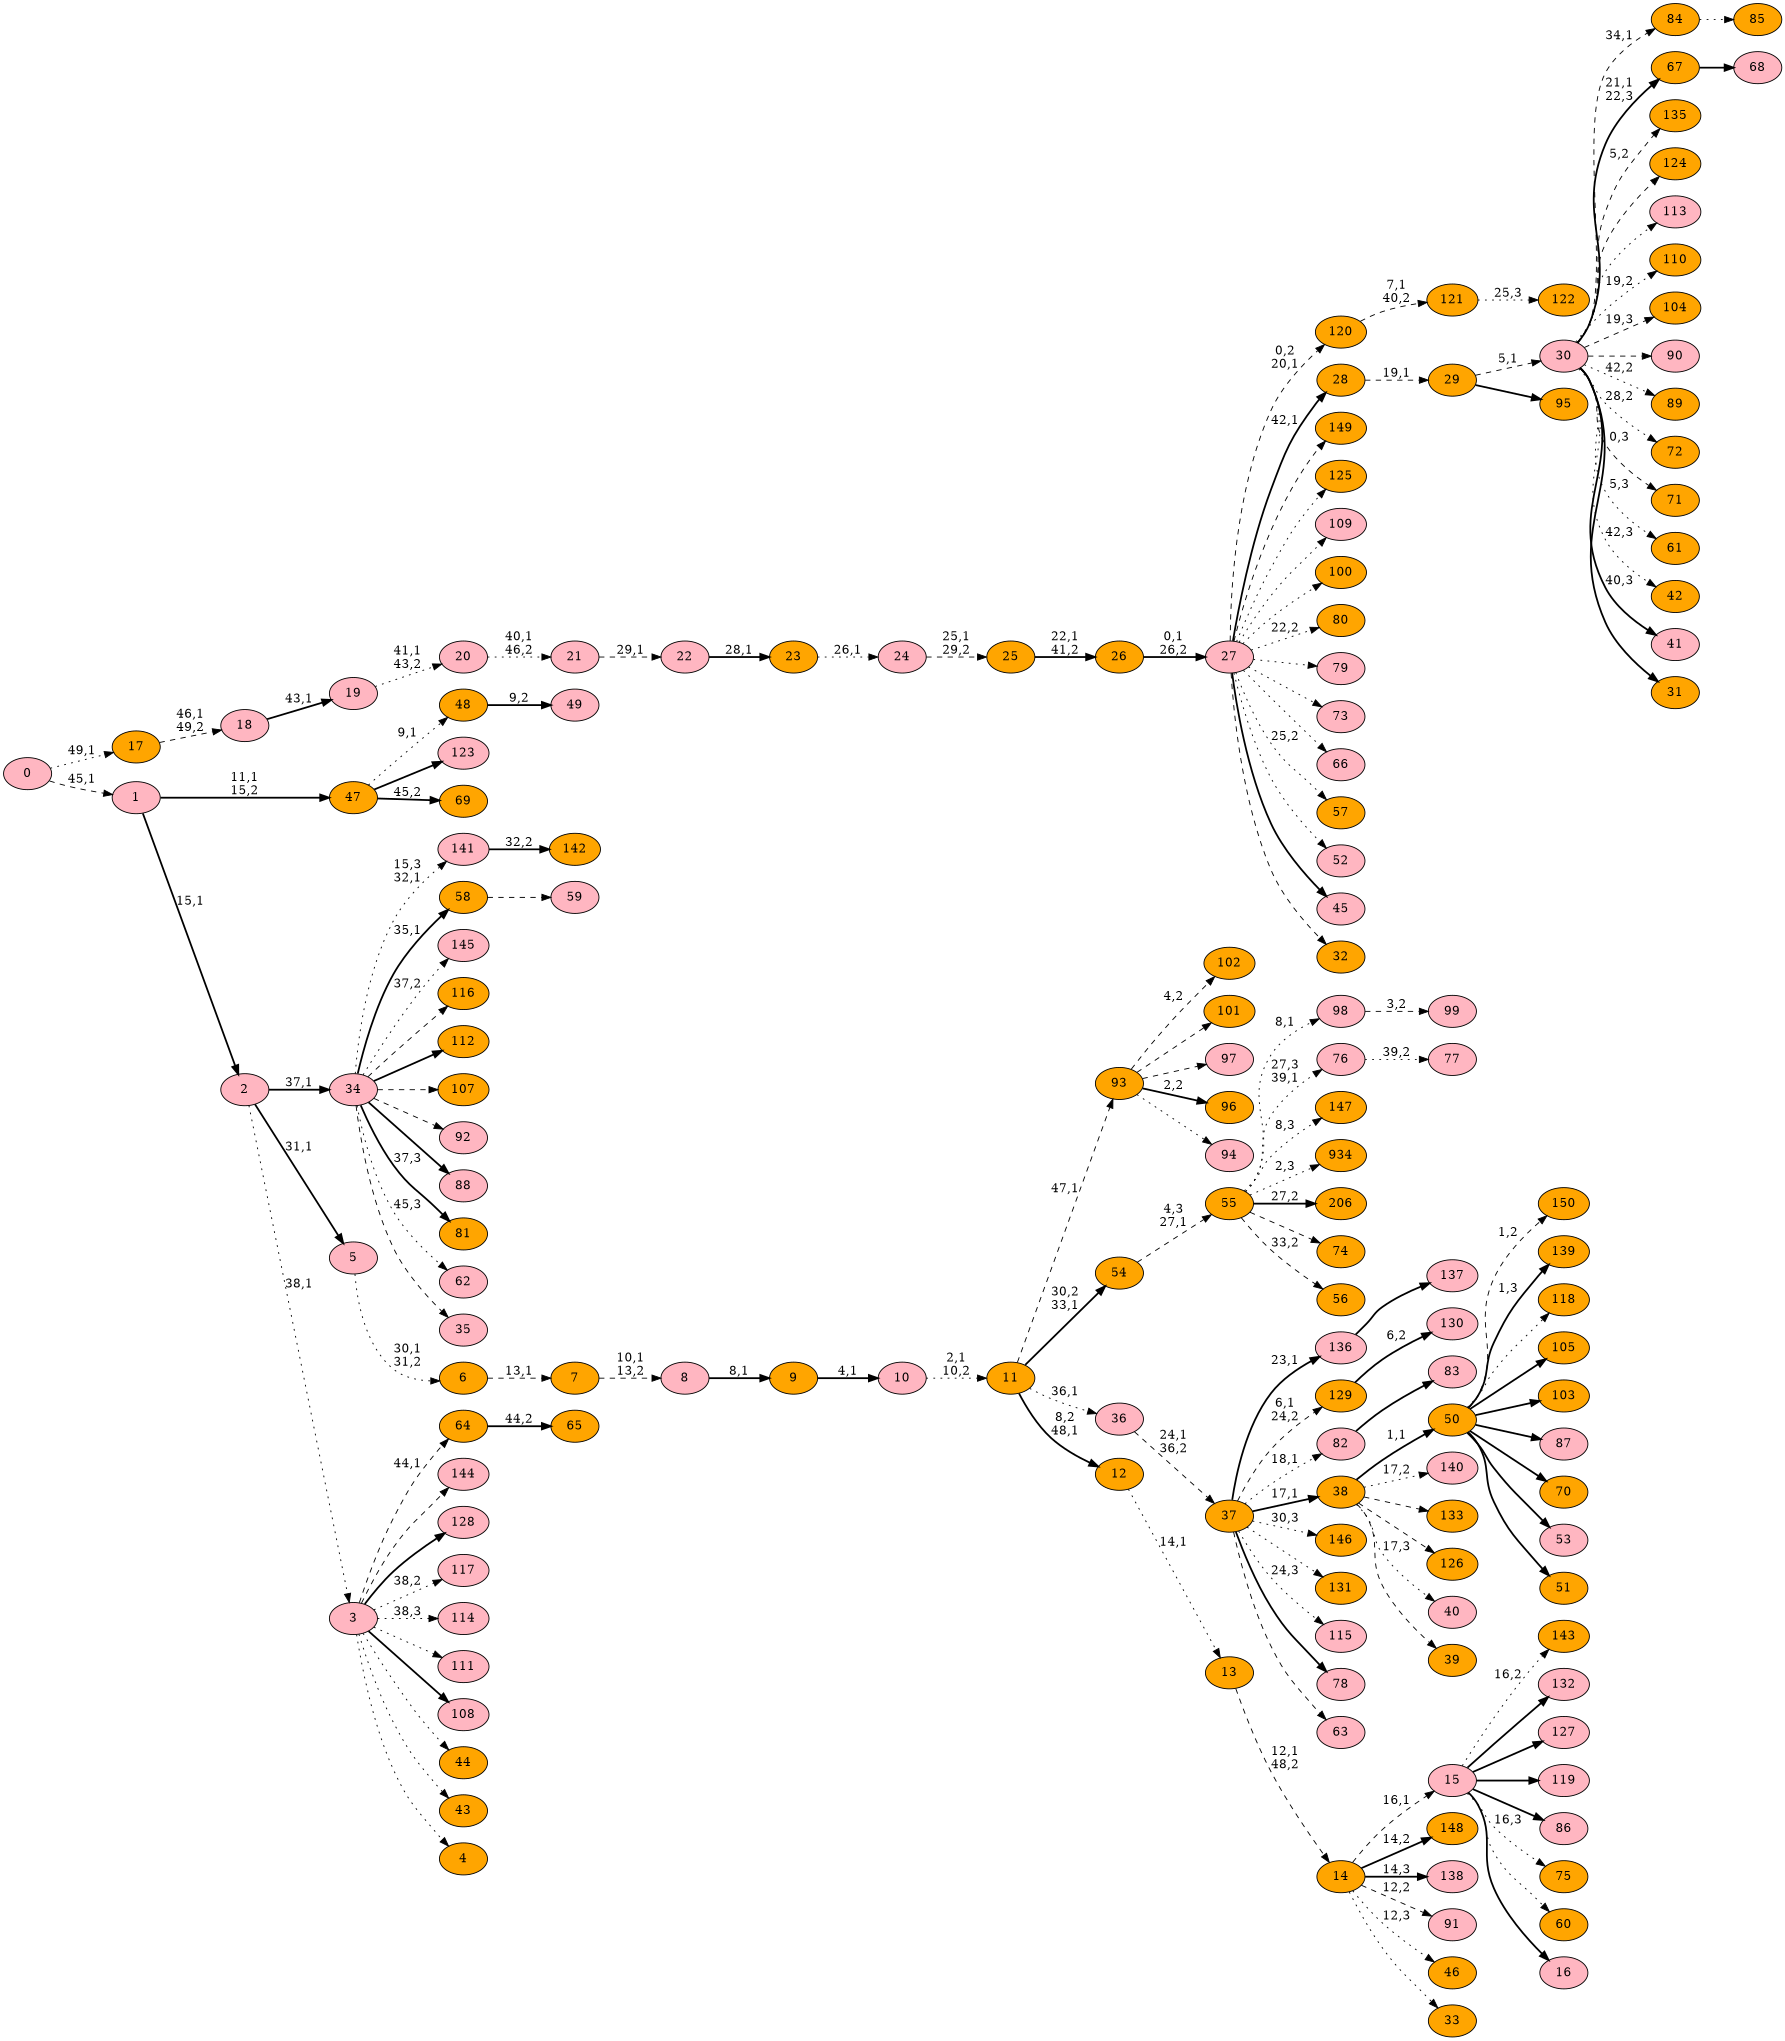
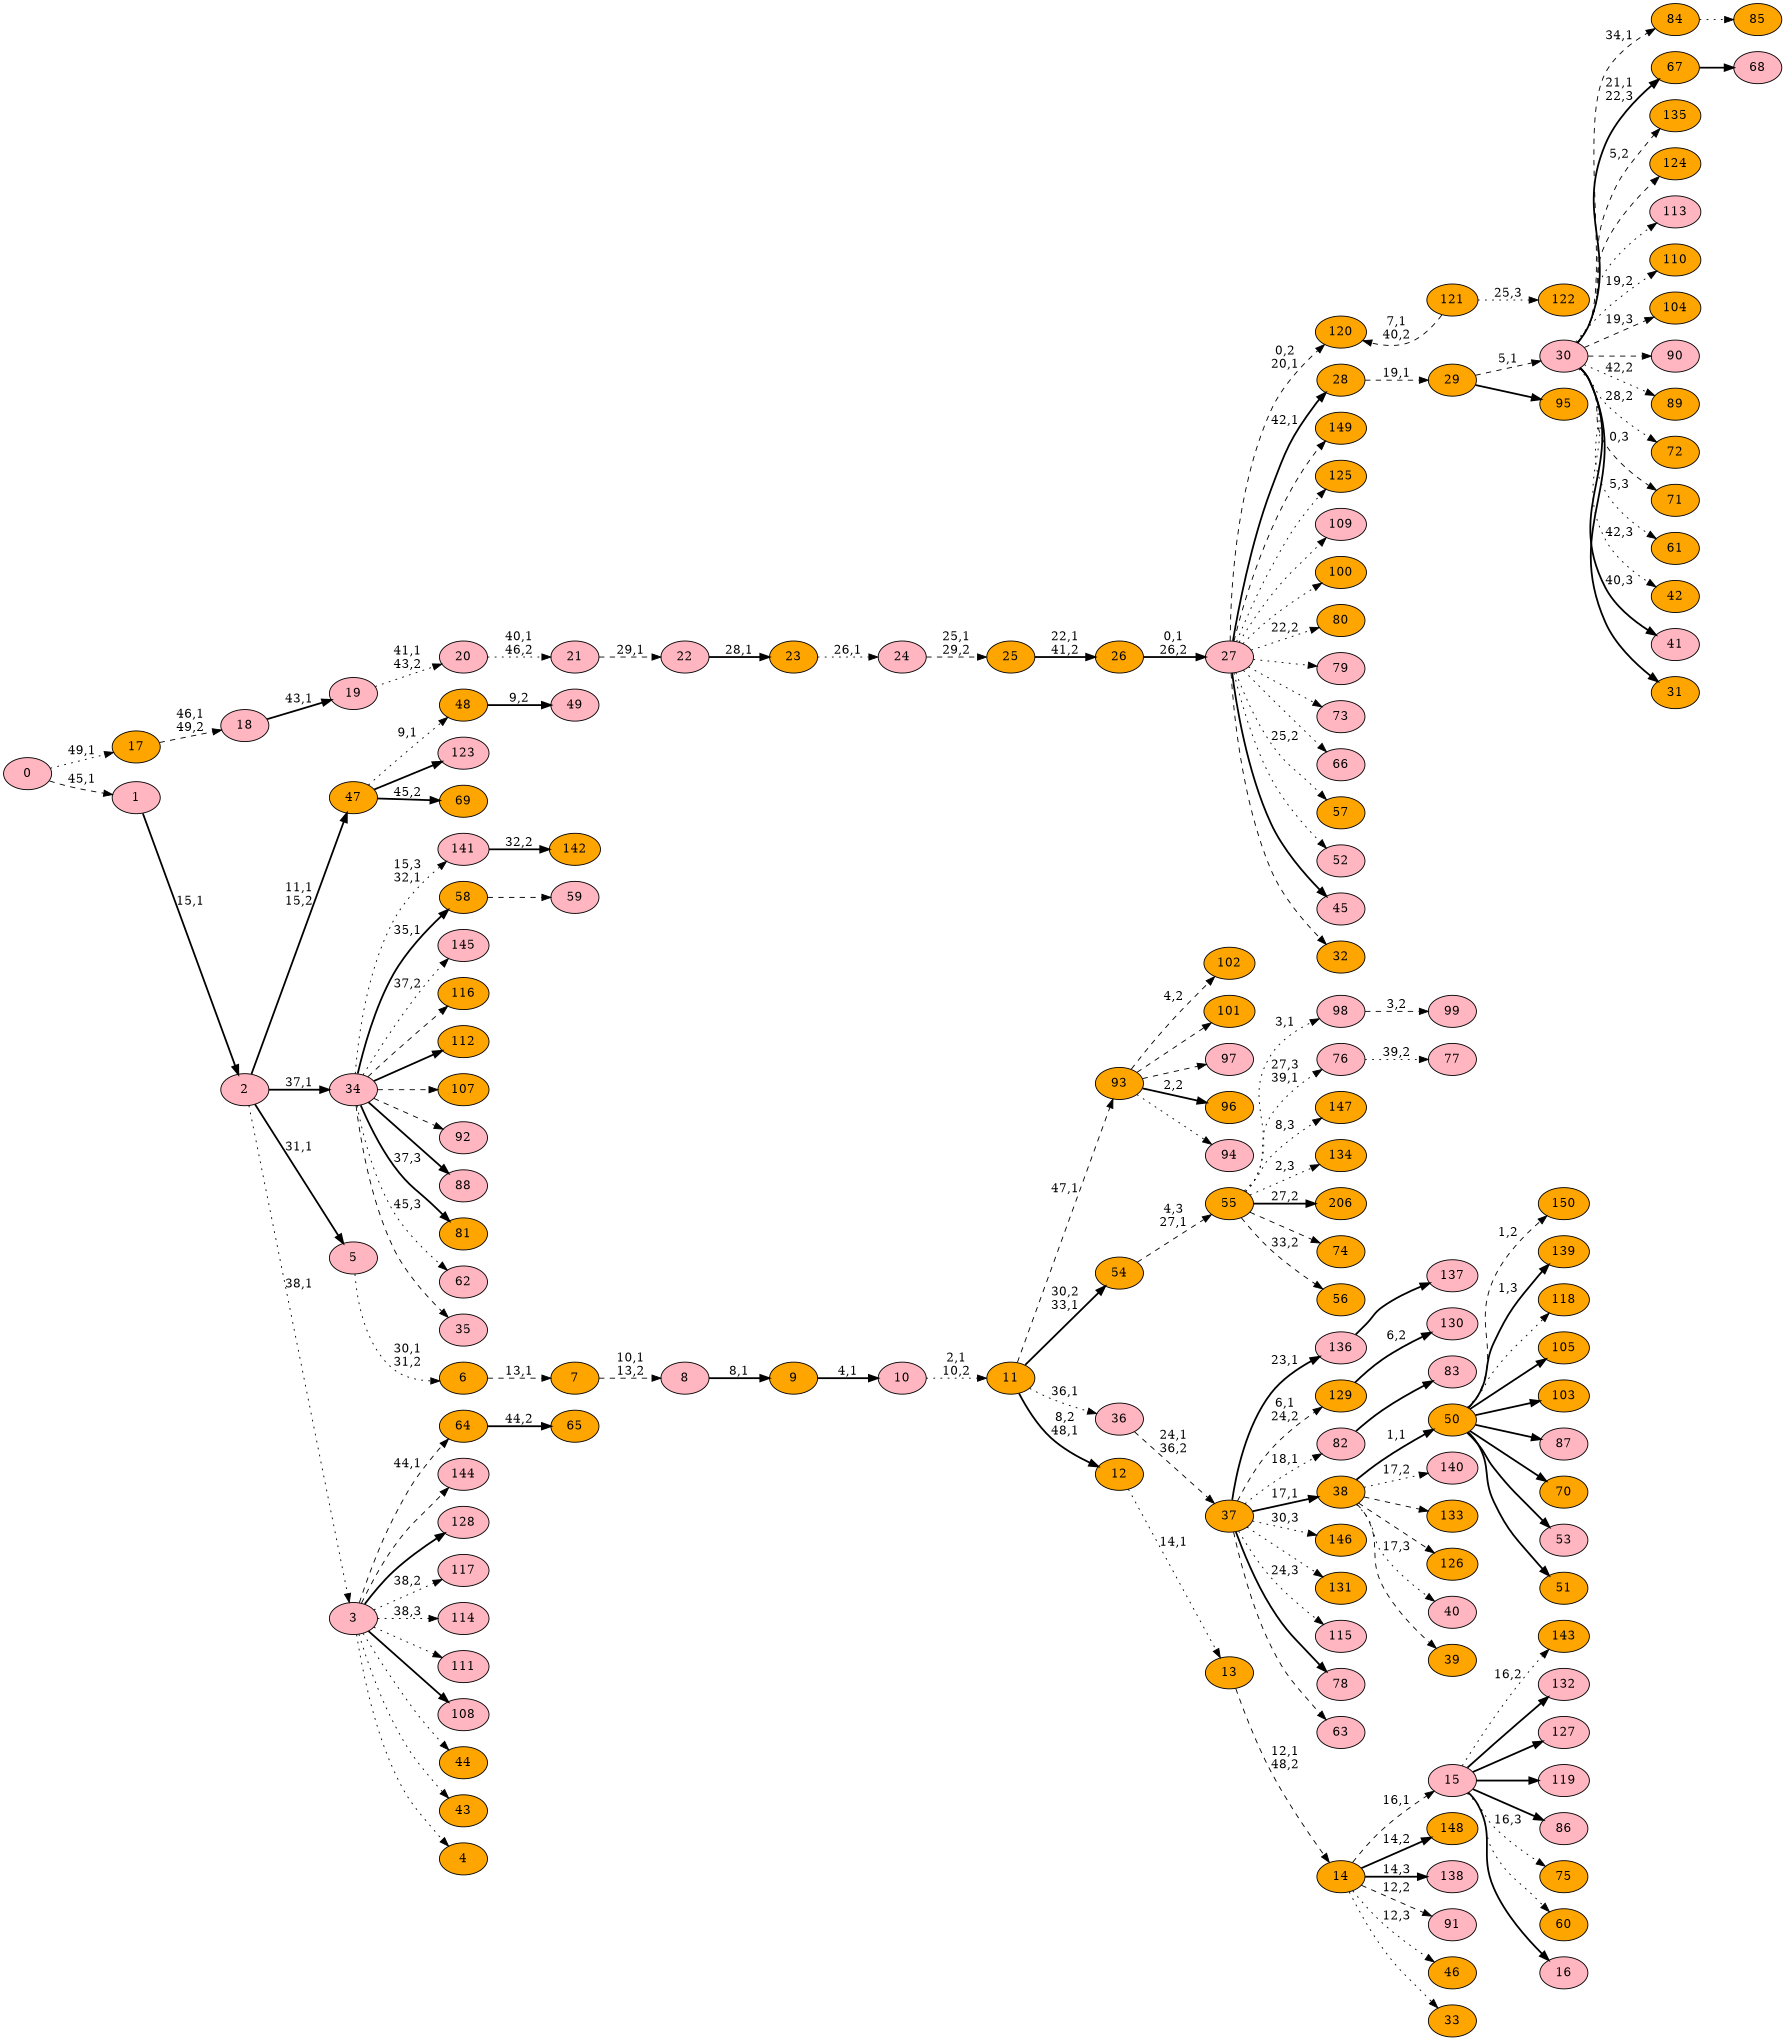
edge "120" -> "121": reversed
edge "1" -> "47": now "2" -> "47"
edge "55" -> "98": label "8,1" -> "3,1"
node "934": label "934" -> "134"
